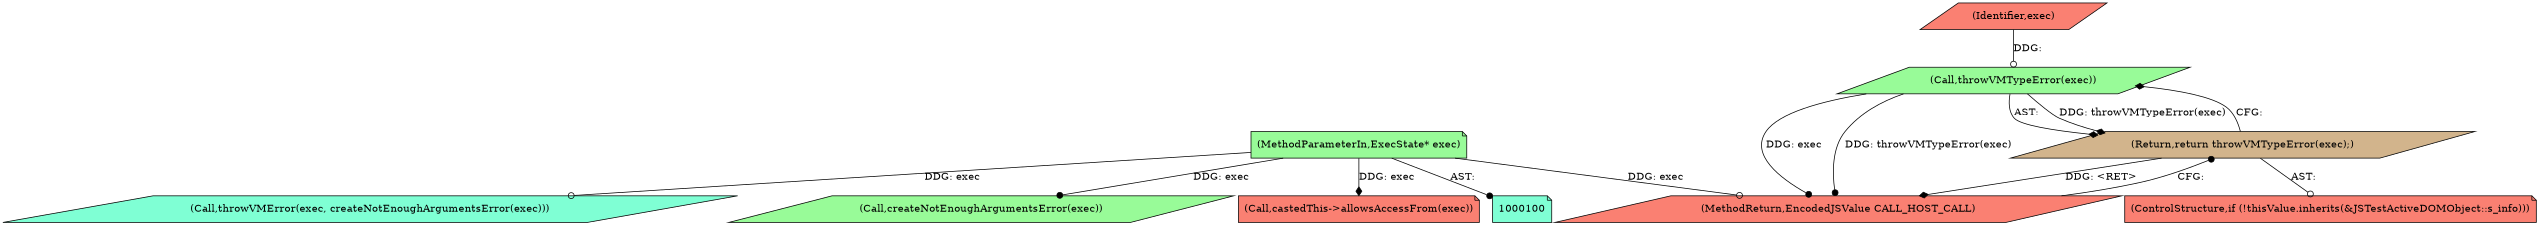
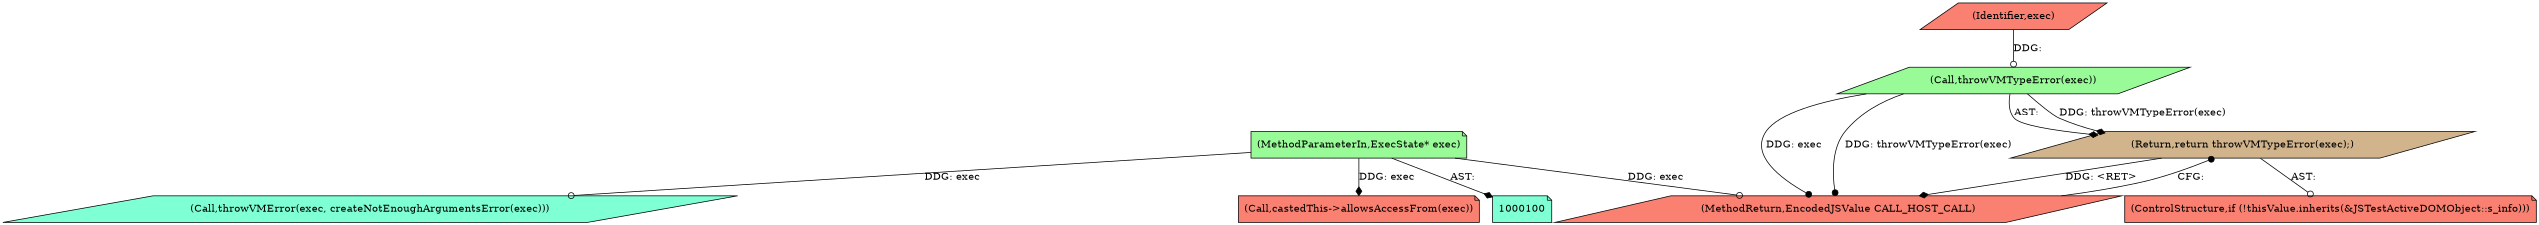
edge "(Return,return throwVMTypeError(exec);)" -> "(Call,throwVMTypeError(exec))": removed, label "CFG:"
edge "(MethodParameterIn,ExecState* exec)" -> "1000100": arrowhead dot -> diamond
node "(Call,createNotEnoughArgumentsError(exec))": removed
